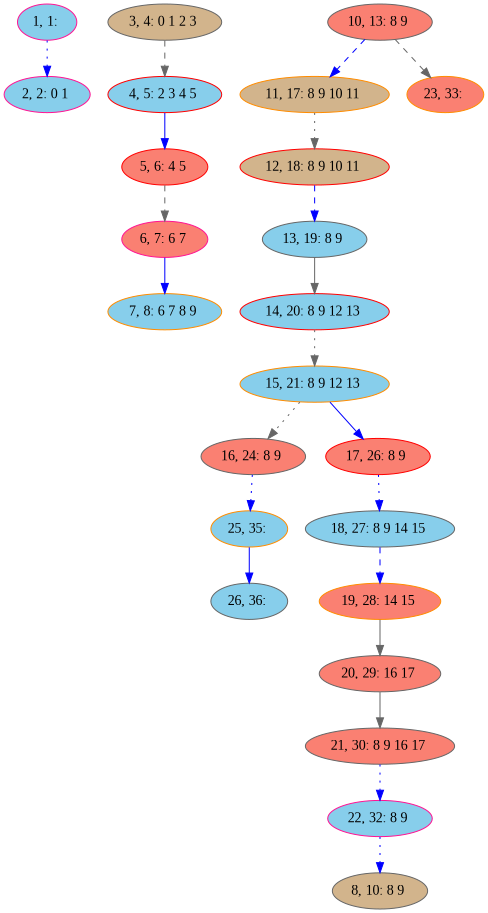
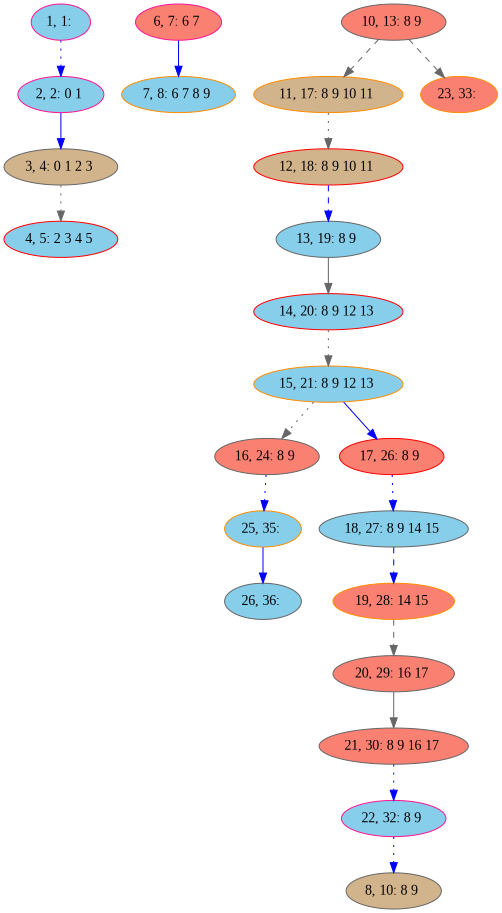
edge "3, 4: 0 1 2 3" -> "4, 5: 2 3 4 5": style dashed -> dotted
edge "10, 13: 8 9" -> "11, 17: 8 9 10 11": color blue -> gray40
edge "2, 2: 0 1" -> "3, 4: 0 1 2 3": added
node "5, 6: 4 5": removed
edge "19, 28: 14 15" -> "20, 29: 16 17": style solid -> dashed
